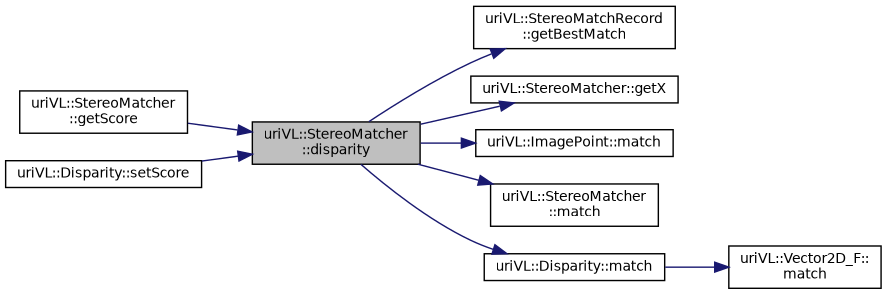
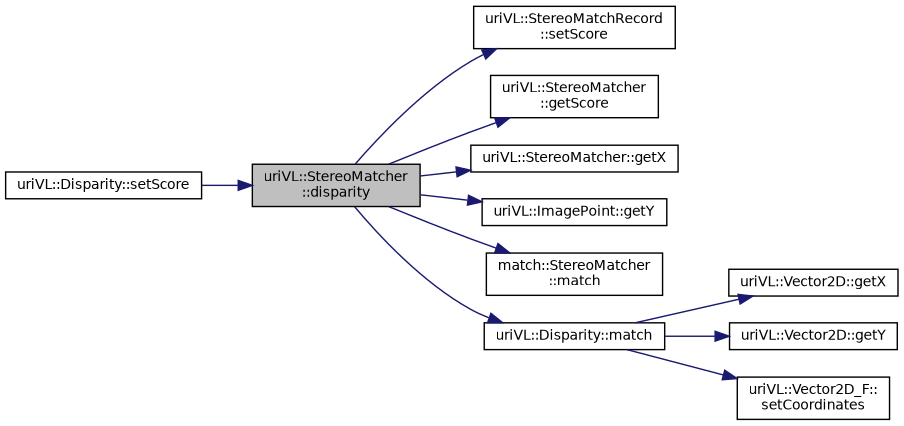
node "uriVL::StereoMatchRecord ::getBestMatch": label "uriVL::StereoMatchRecord ::getBestMatch" -> "uriVL::StereoMatchRecord ::setScore"
edge "uriVL::StereoMatcher ::getScore" -> "uriVL::StereoMatcher ::disparity": reversed
node "uriVL::ImagePoint::match": label "uriVL::ImagePoint::match" -> "uriVL::ImagePoint::getY"
node "uriVL::StereoMatcher ::match": label "uriVL::StereoMatcher ::match" -> "match::StereoMatcher ::match"
node "uriVL::Vector2D_F:: match": label "uriVL::Vector2D_F:: match" -> "uriVL::Vector2D_F:: setCoordinates"
node "uriVL::Vector2D::getX": added
node "uriVL::Vector2D::getY": added
